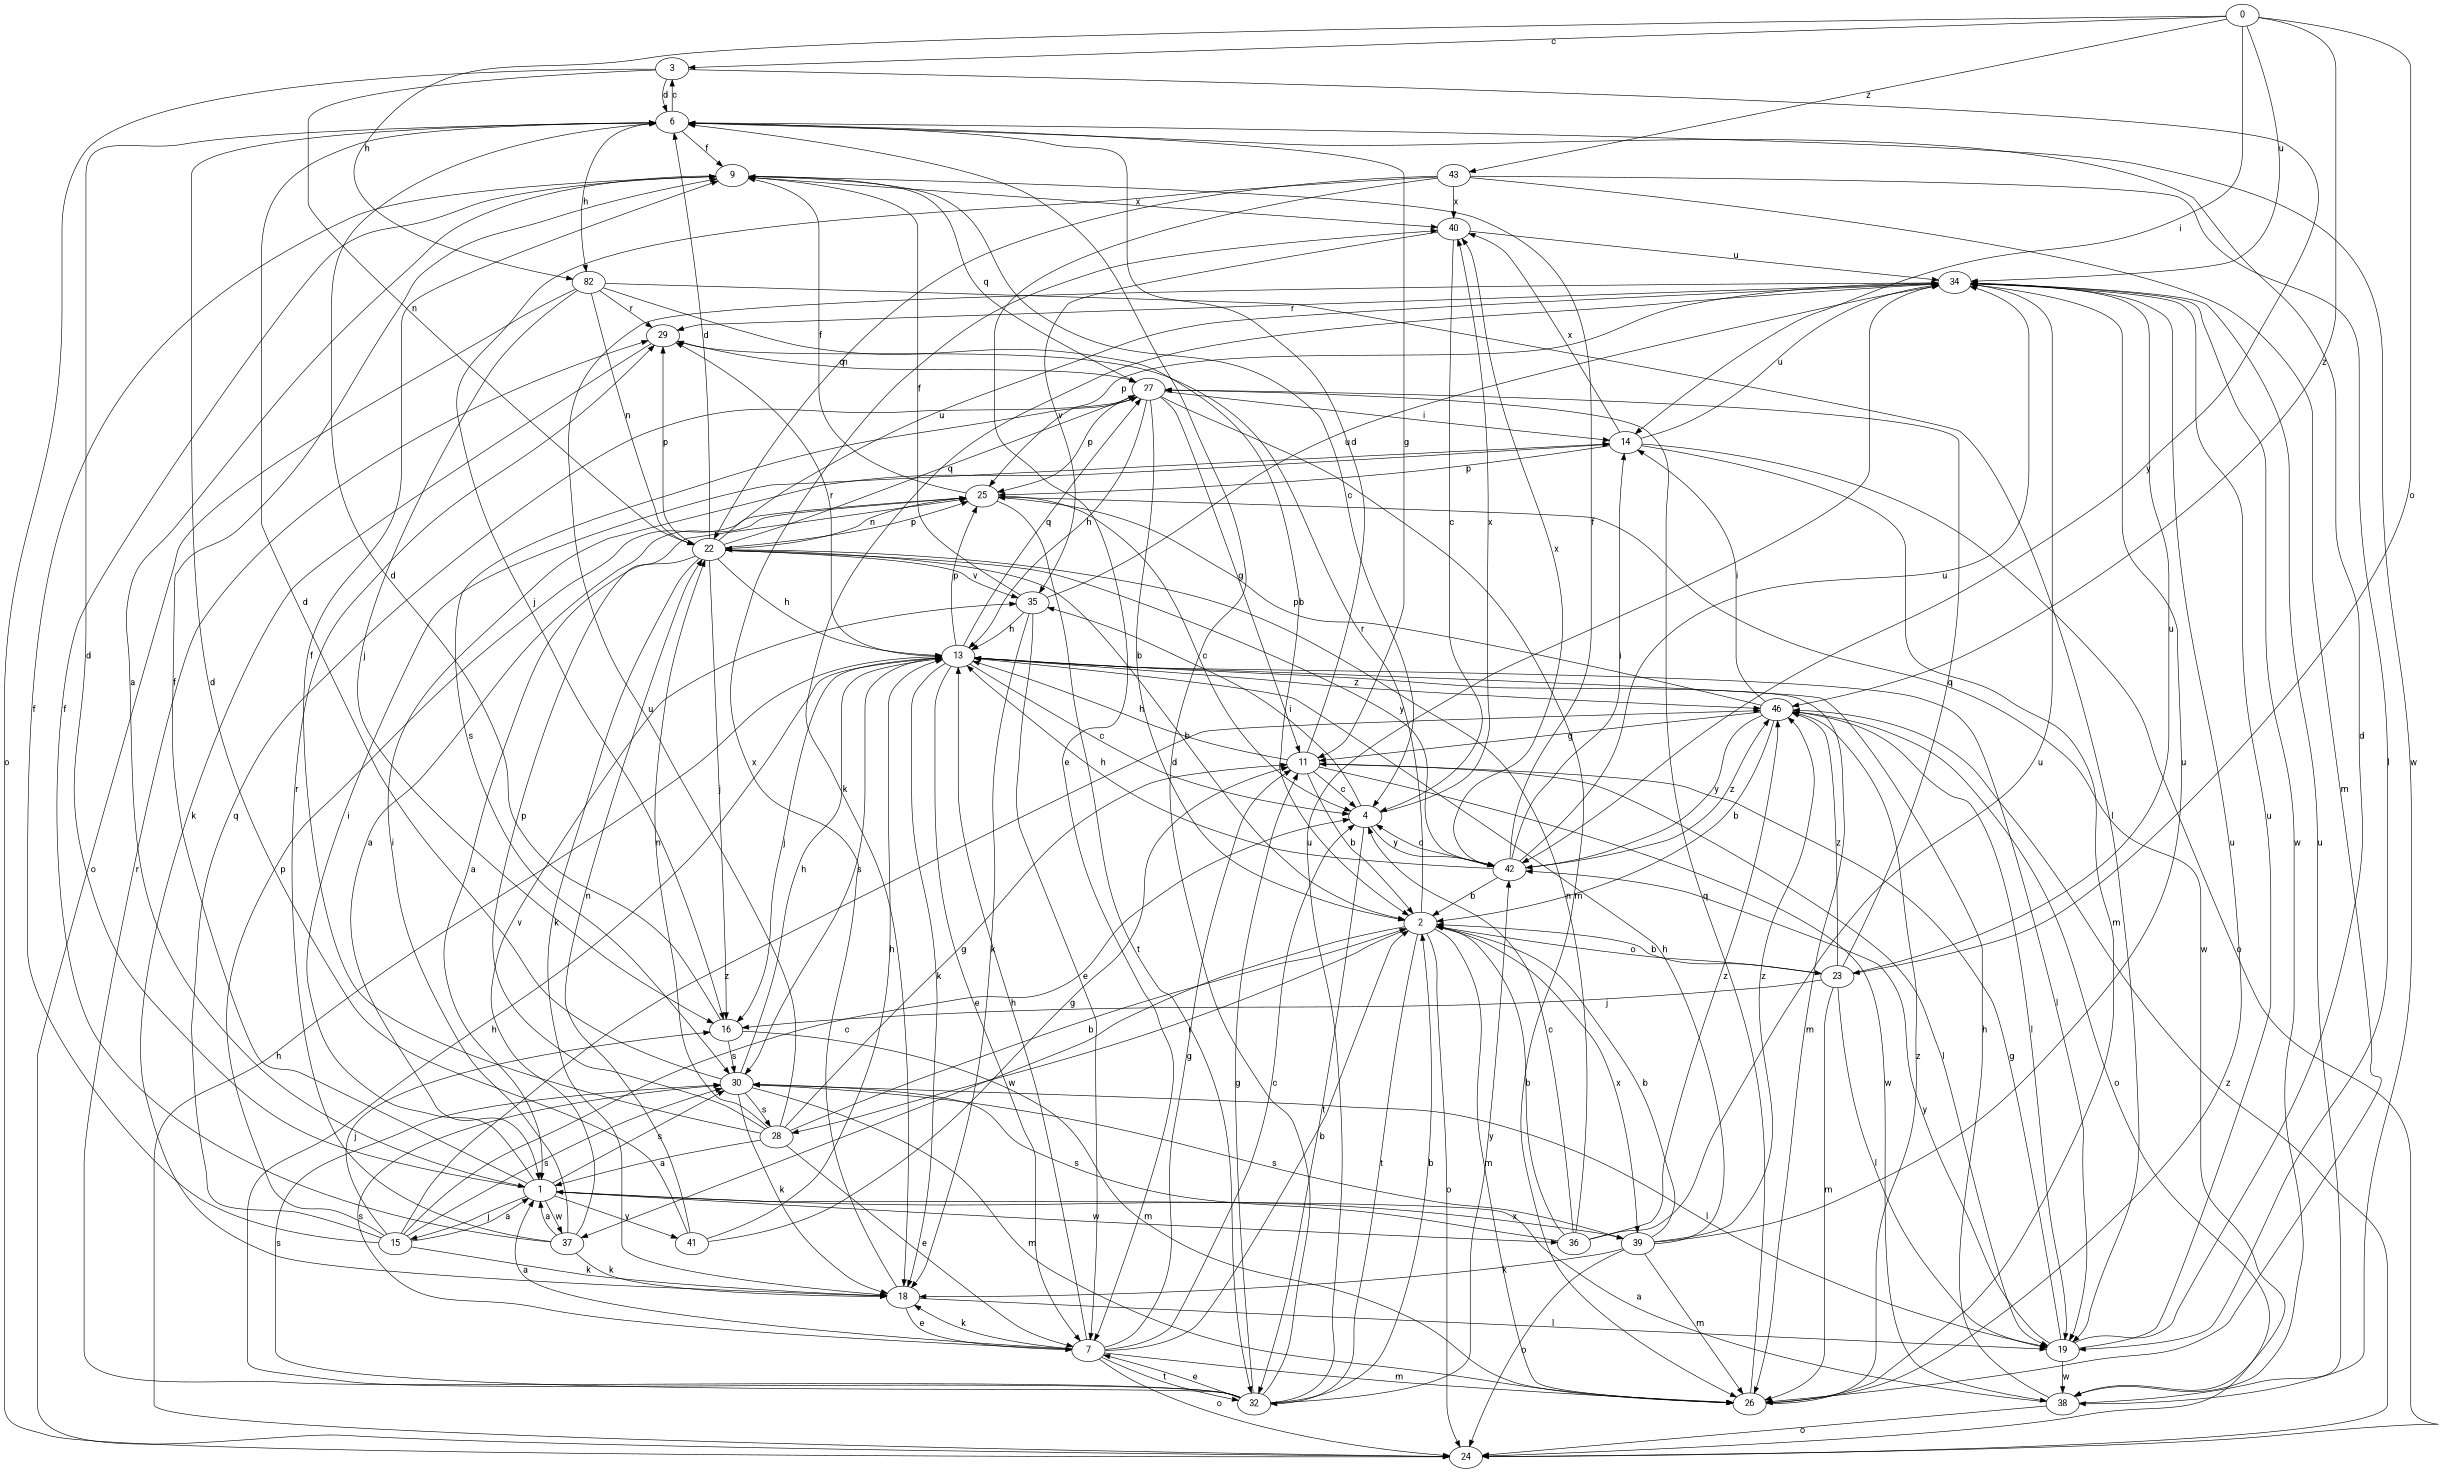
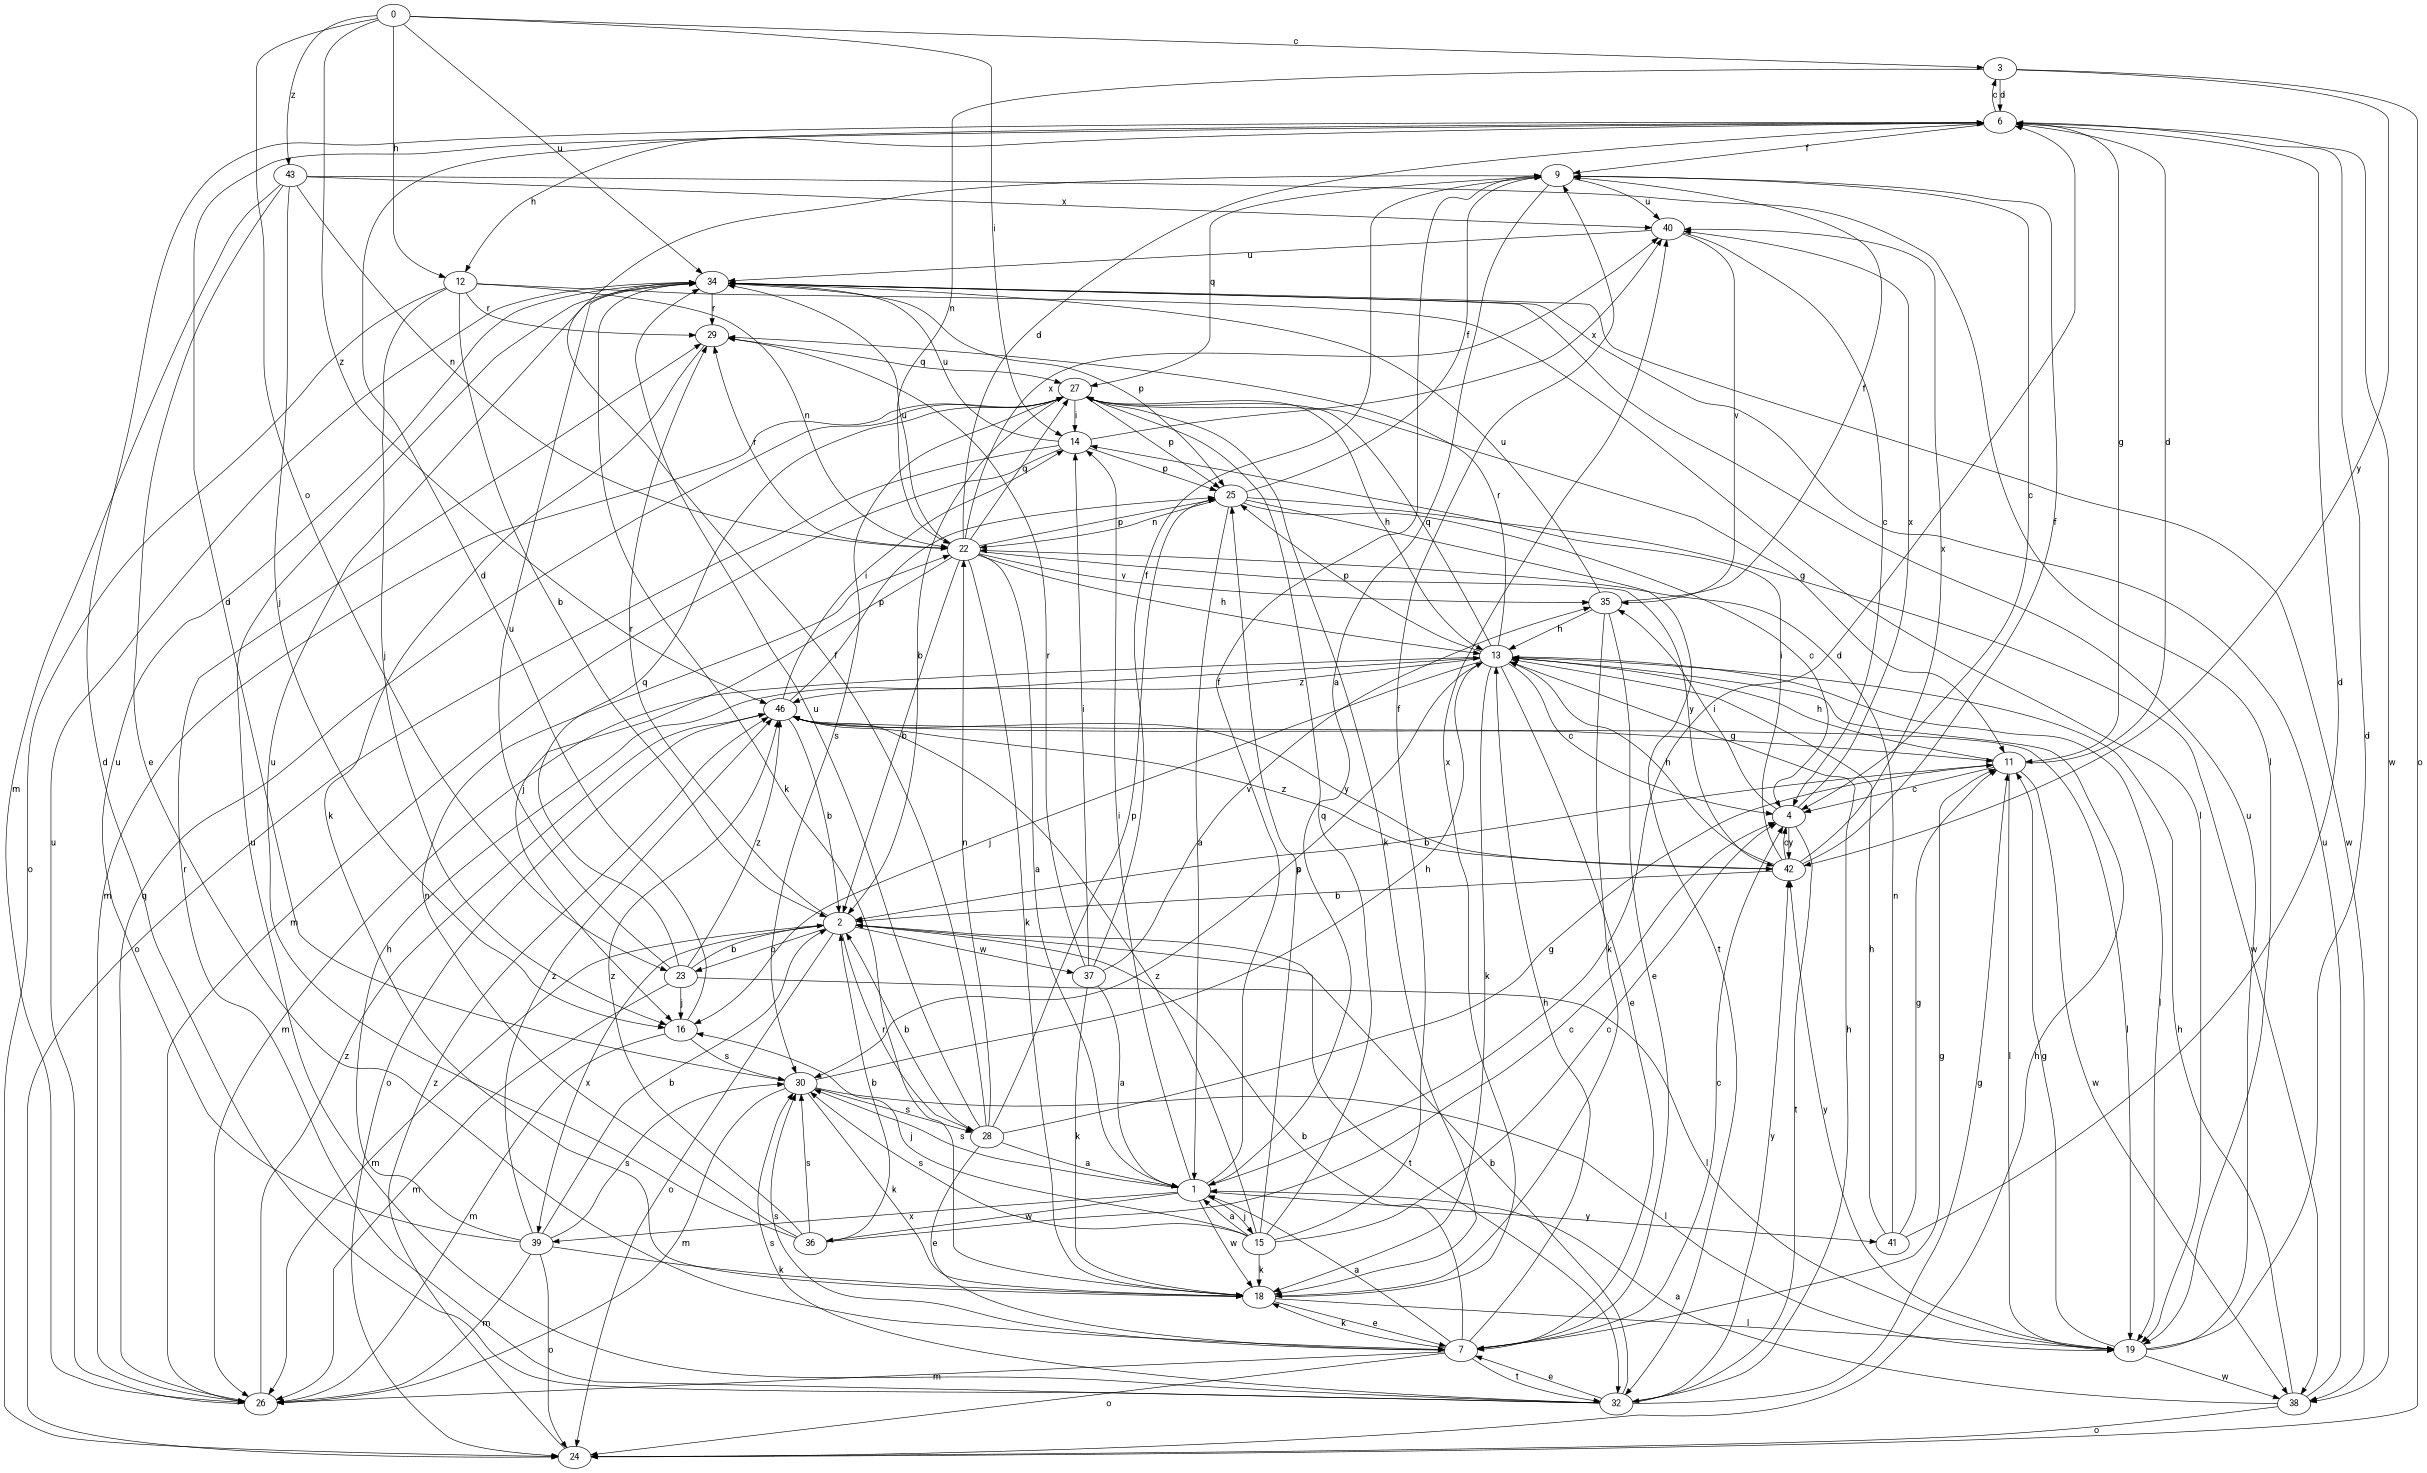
edge "9" -> "40": label "x" -> "u"
node "82": label "82" -> "12"
edge "22" -> "40": added, label "x"
edge "22" -> "29": label "p" -> "r"
edge "42" -> "34": removed, label "u"
edge "27" -> "18": added, label "k"
edge "1" -> "37": now "1" -> "18"
